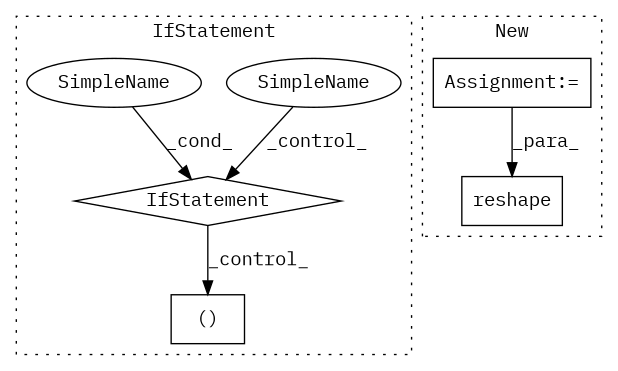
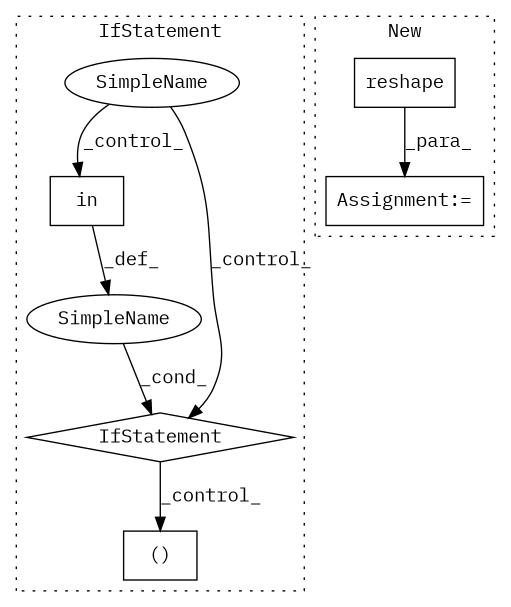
edge "Assignment:=" -> "reshape": reversed
node "in": added
